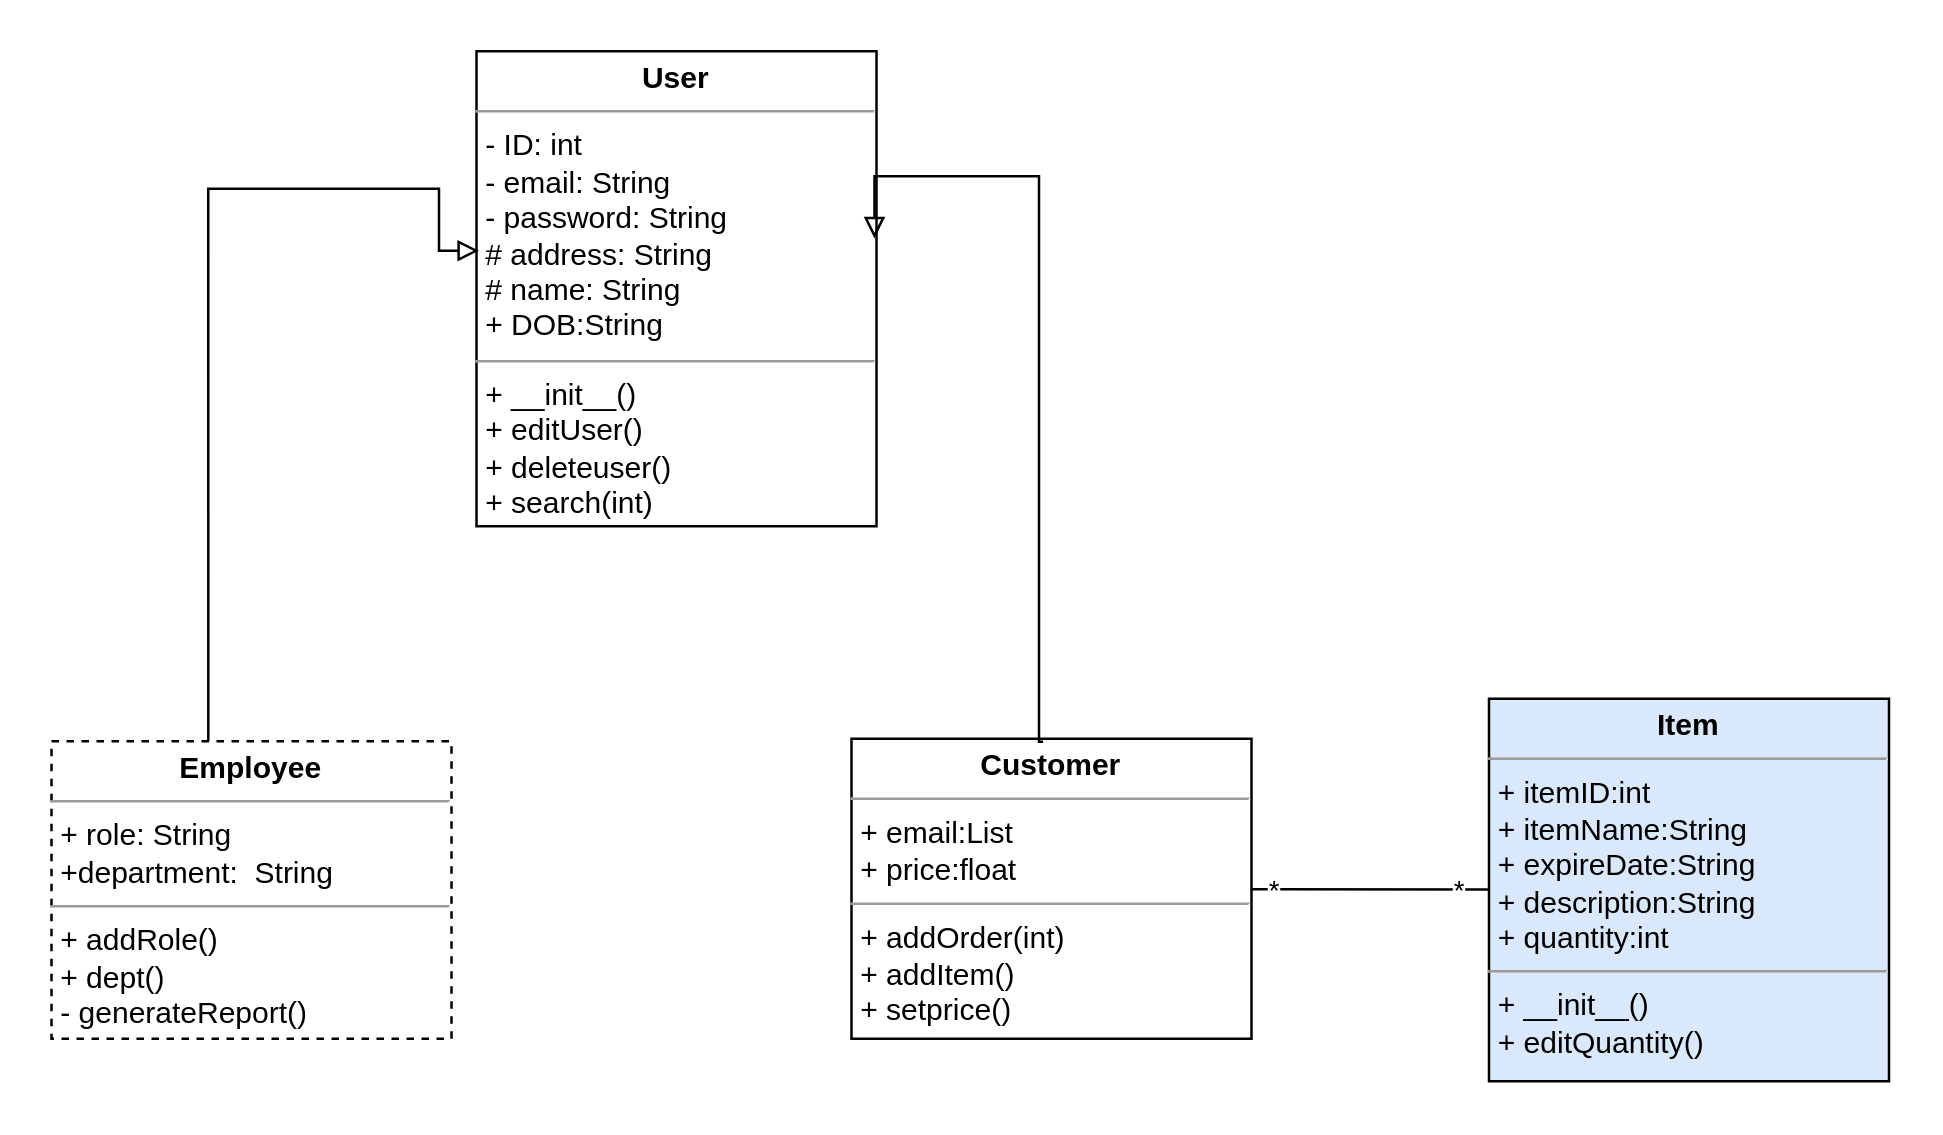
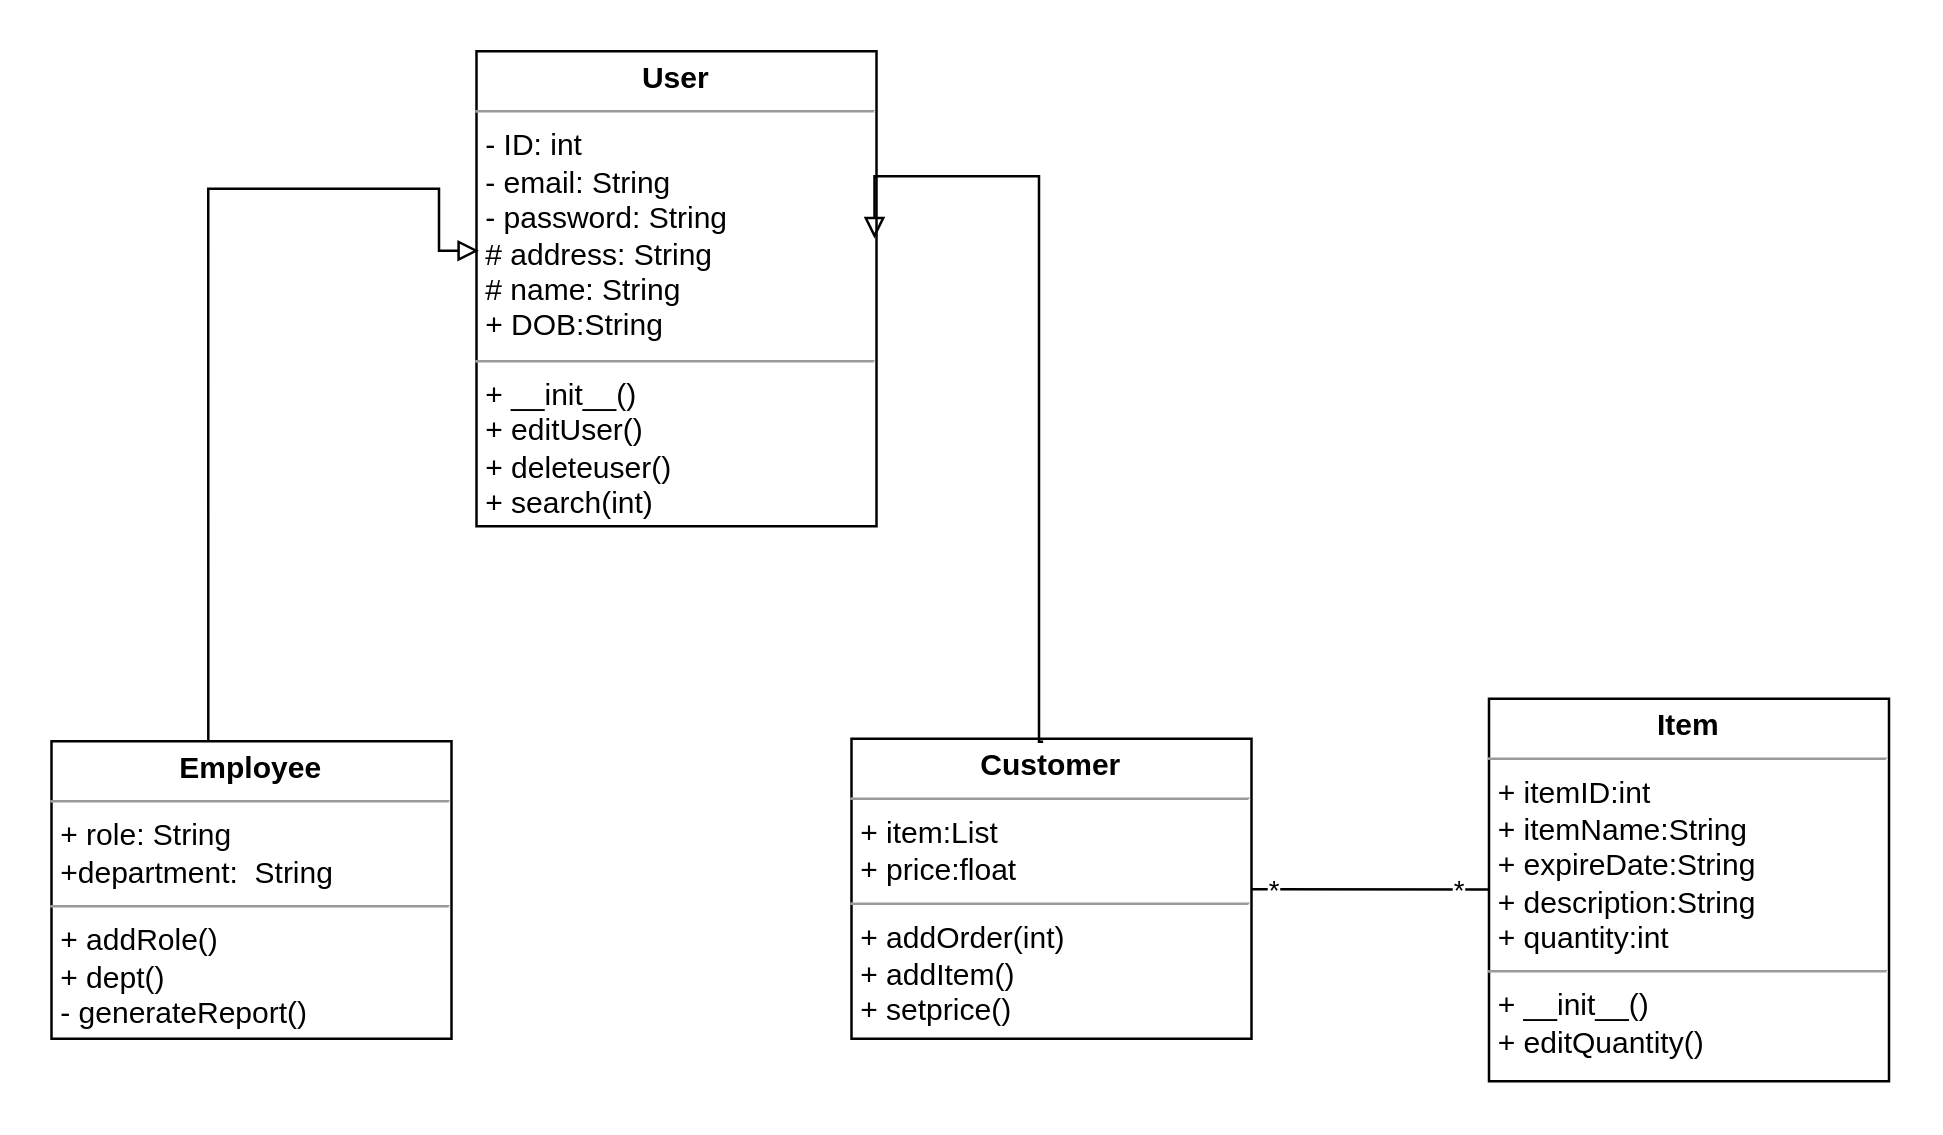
node "Customer + email:List + price:float + addOrder(int) + addItem() + setprice()": label "Customer + email:List + price:float + addOrder(int) + addItem() + setprice()" -> "Customer + item:List + price:float + addOrder(int) + addItem() + setprice()"
node "Employee + role: String +department: String + addRole() + dept() - generateReport()": style dashed -> solid
node "Item + itemID:int + itemName:String + expireDate:String + description:String + quantity:int + __init__() + editQuantity()": fillcolor #dae8fc -> #ffffff
